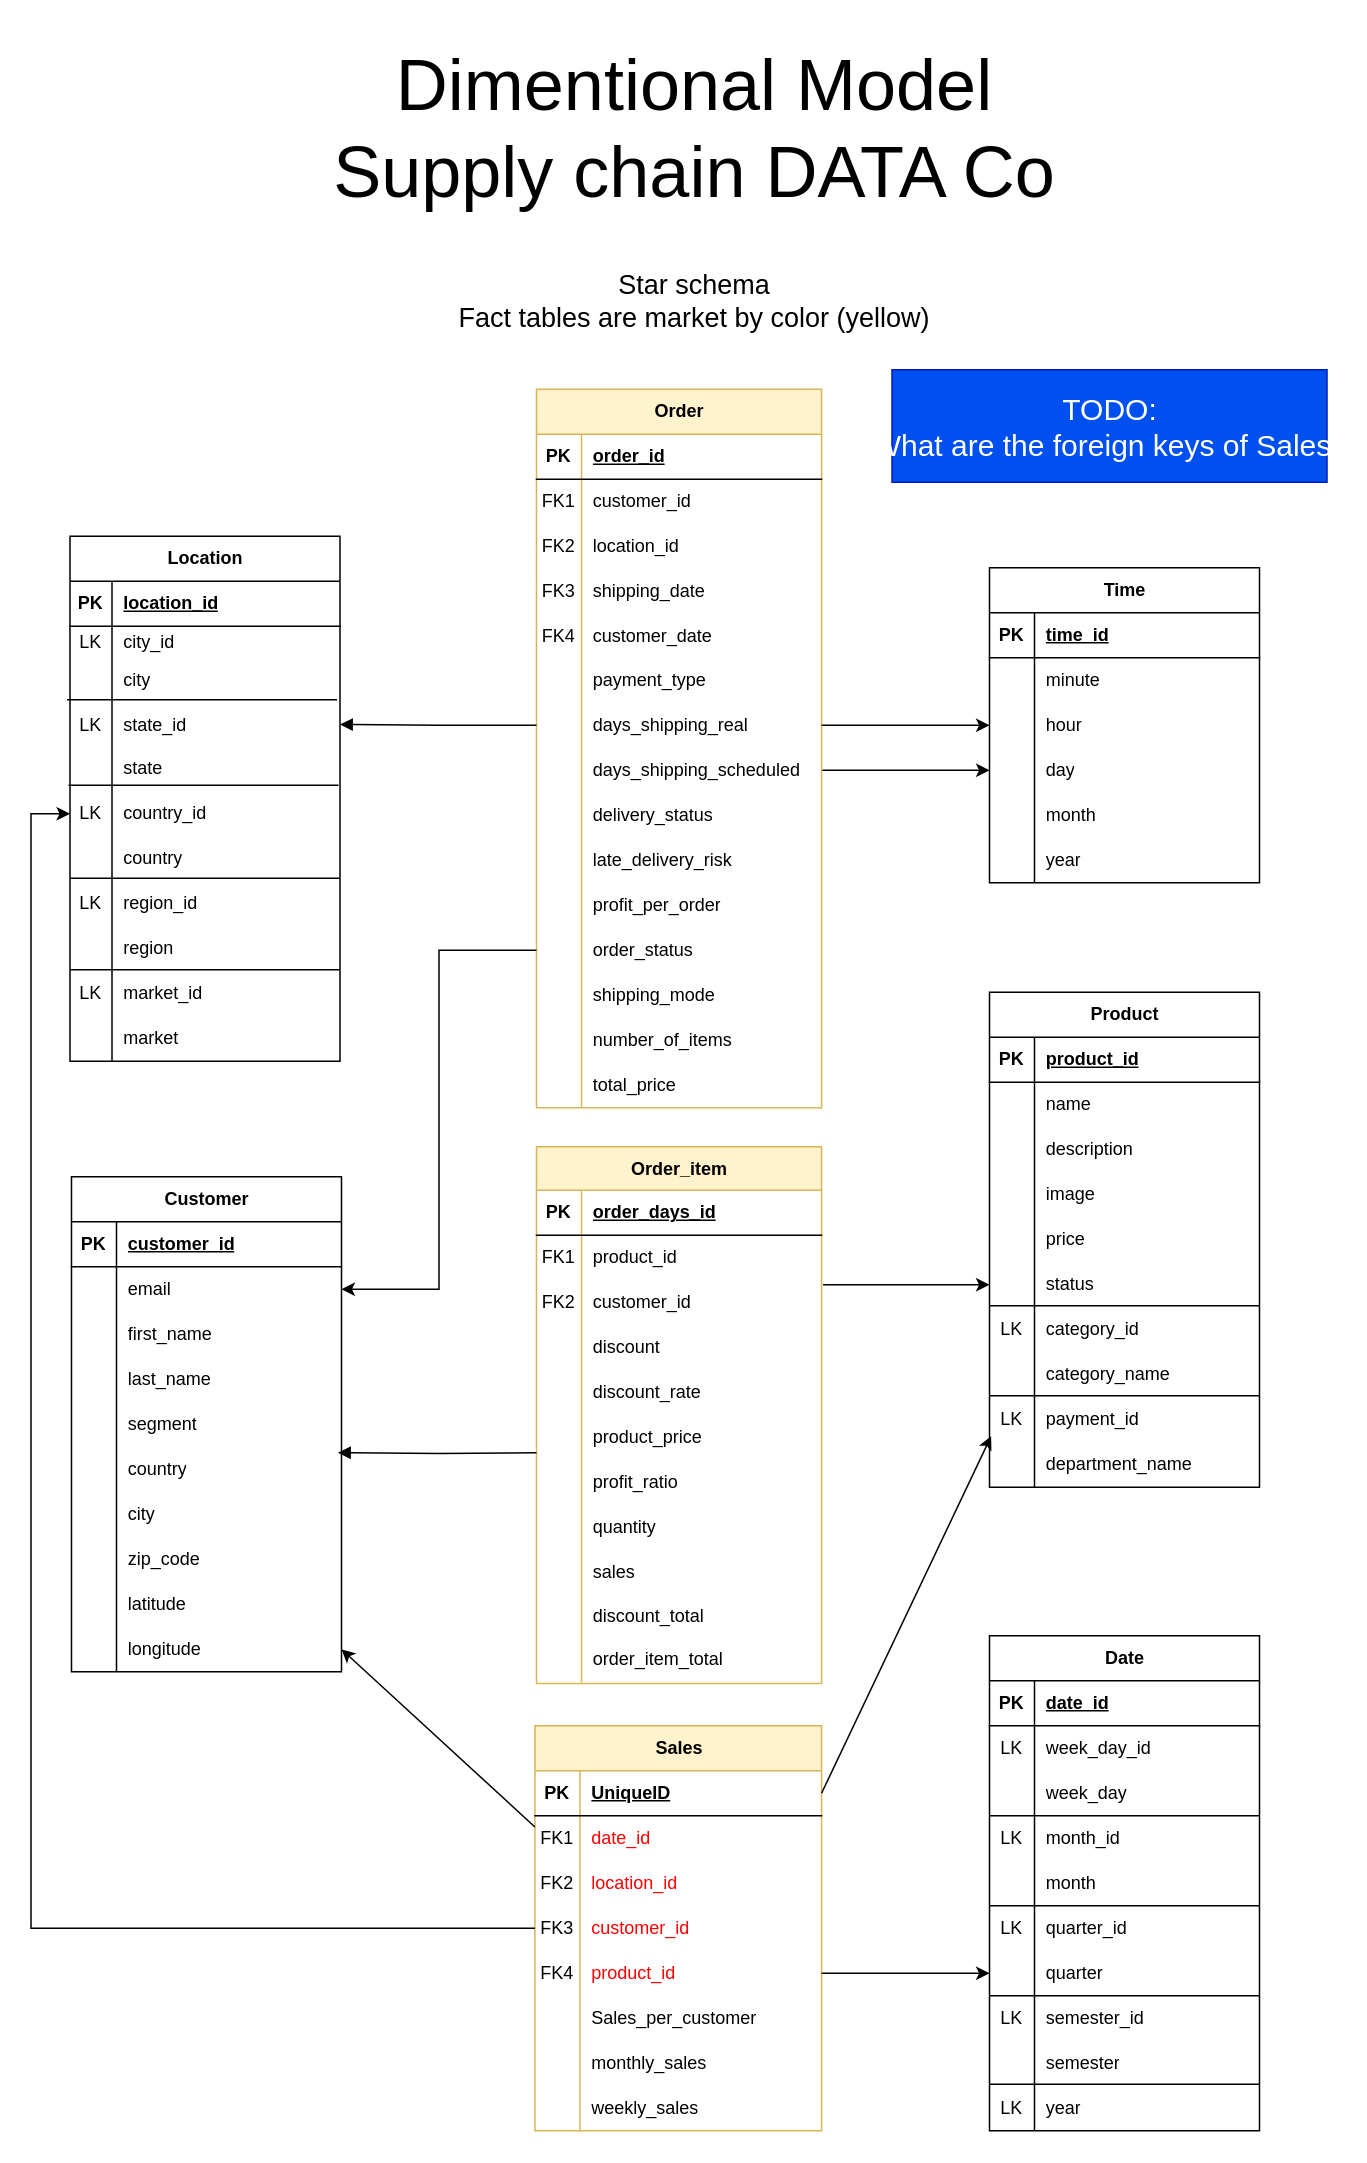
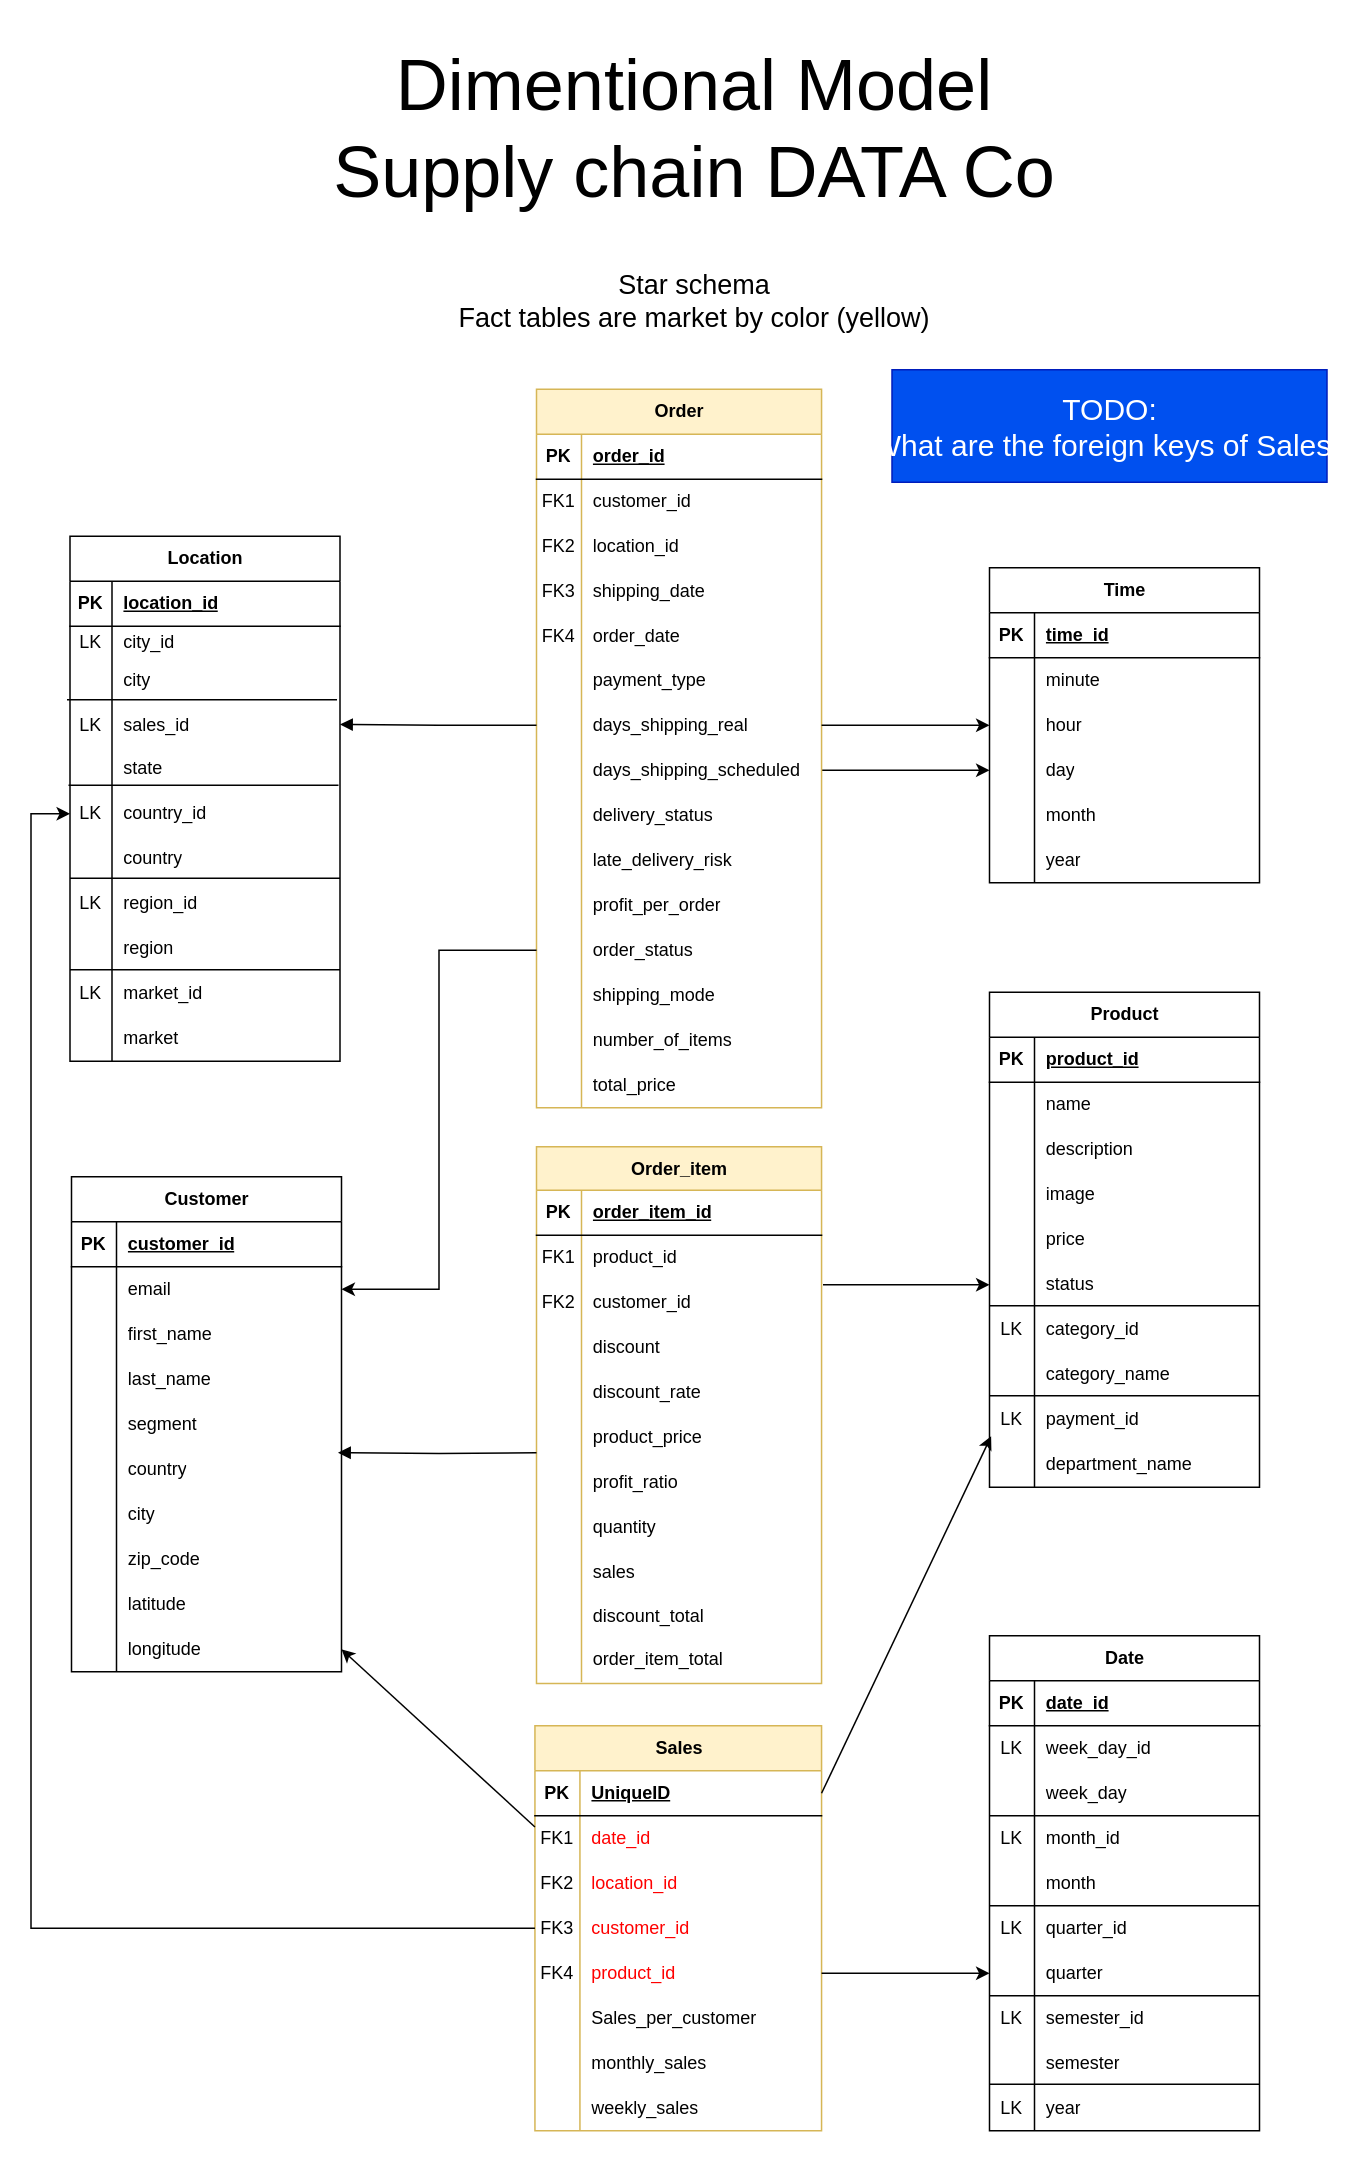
node "customer_date": label "customer_date" -> "order_date"
node "state_id": label "state_id" -> "sales_id"
node "order_days_id": label "order_days_id" -> "order_item_id"
